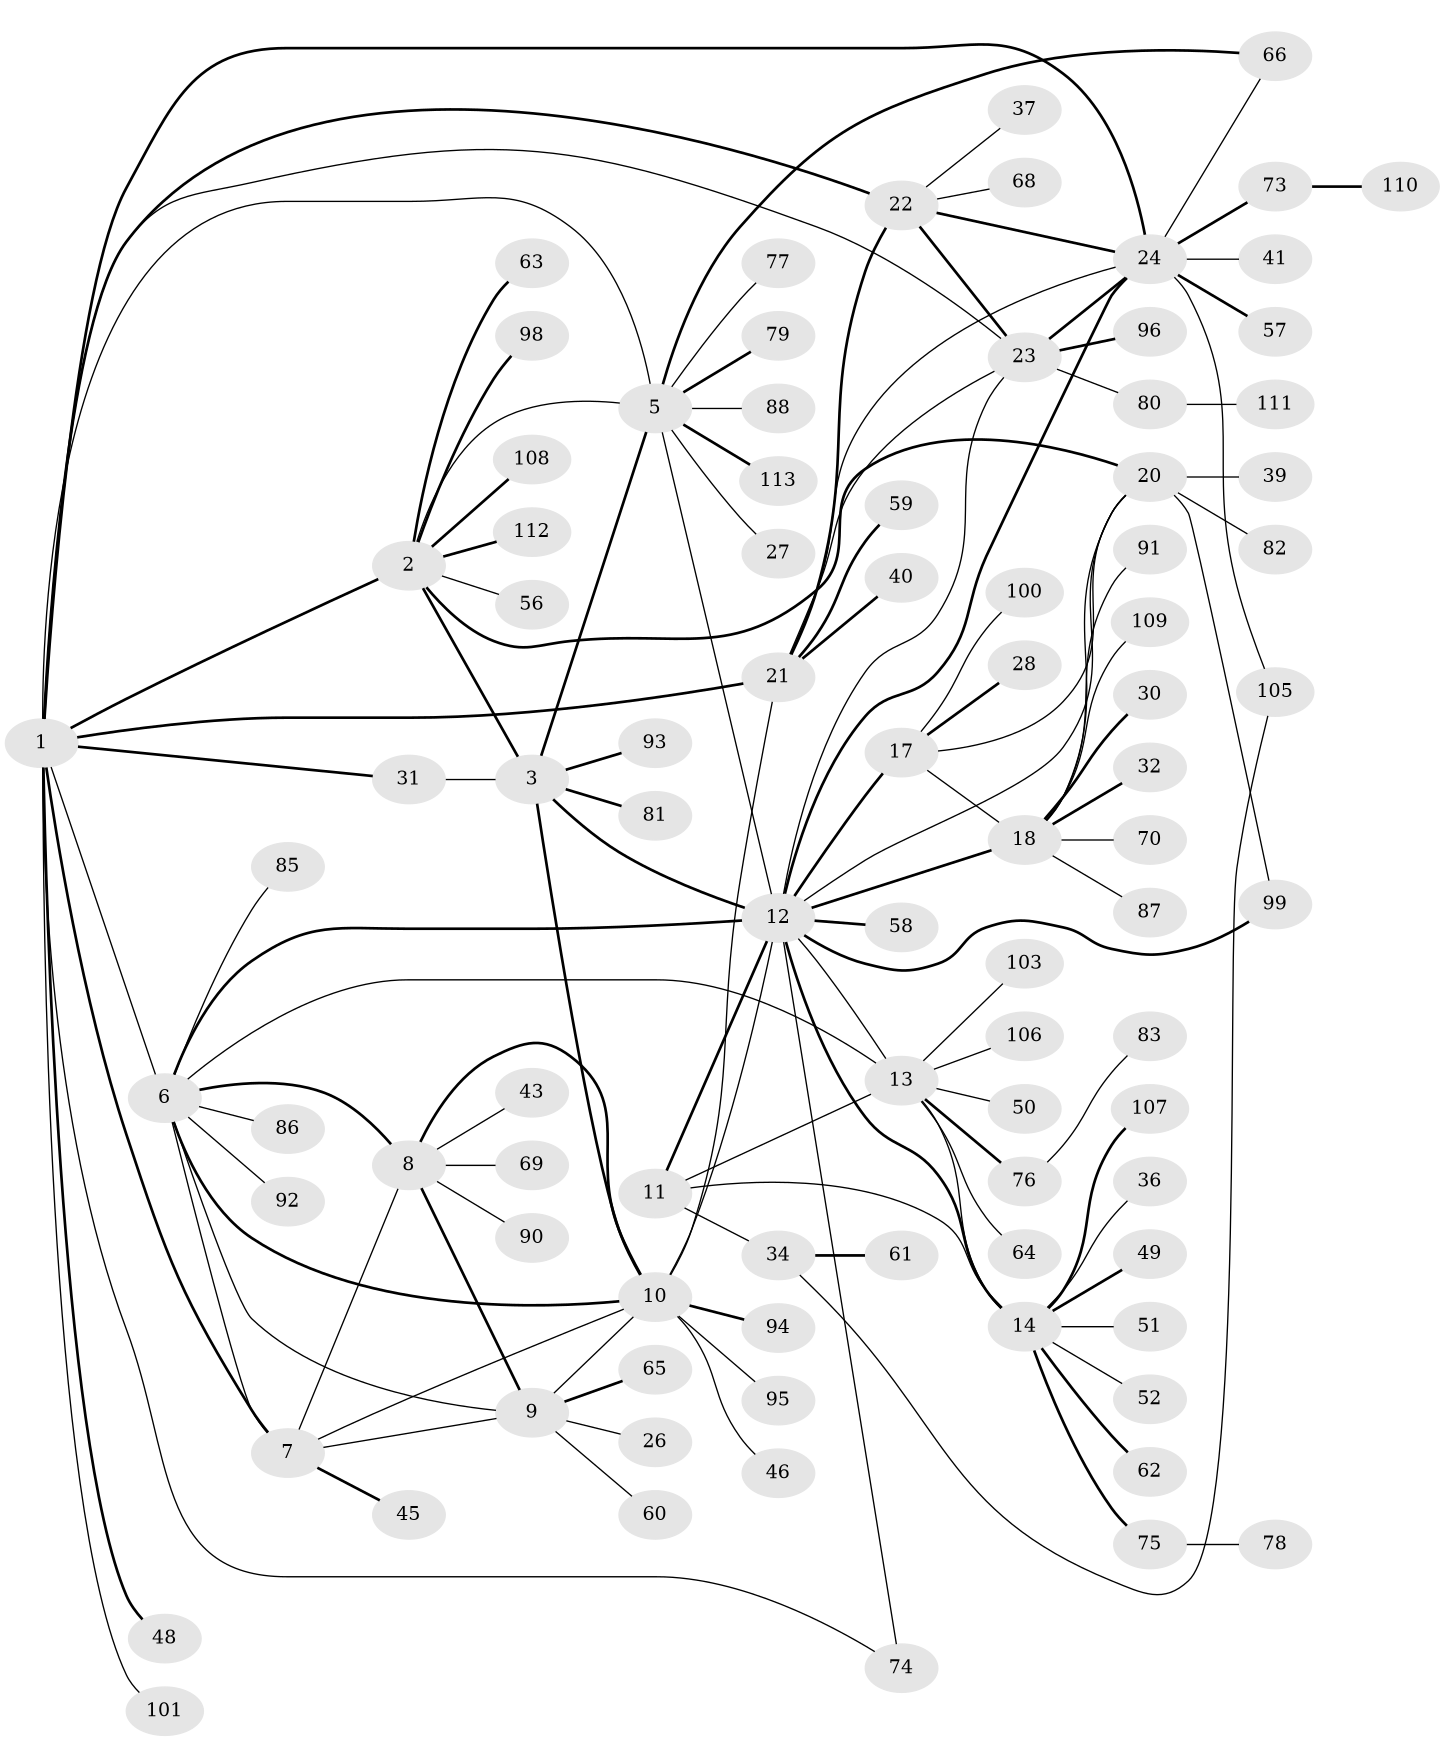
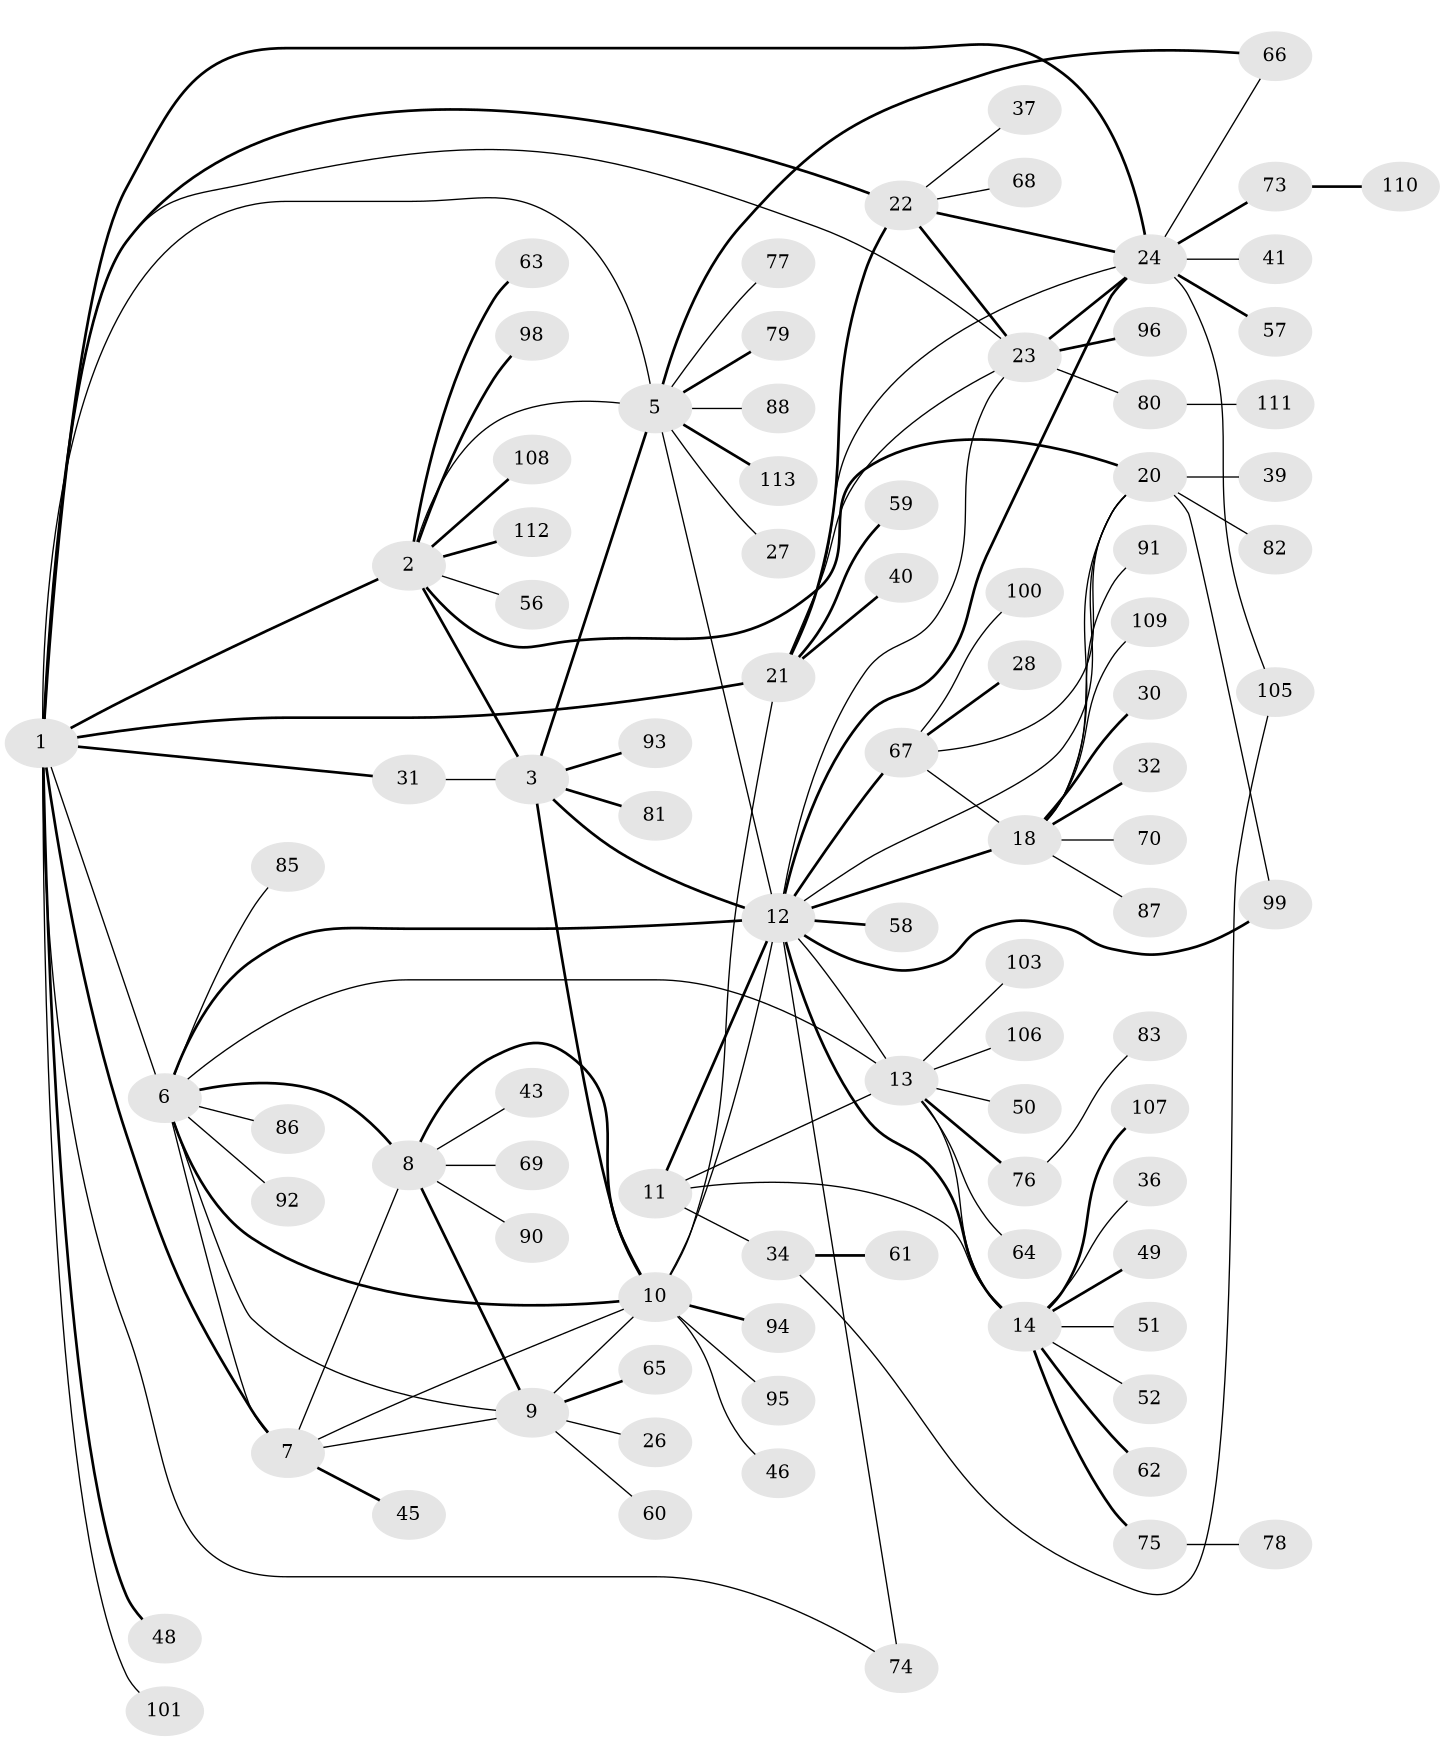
node "17": label "17" -> "67"
